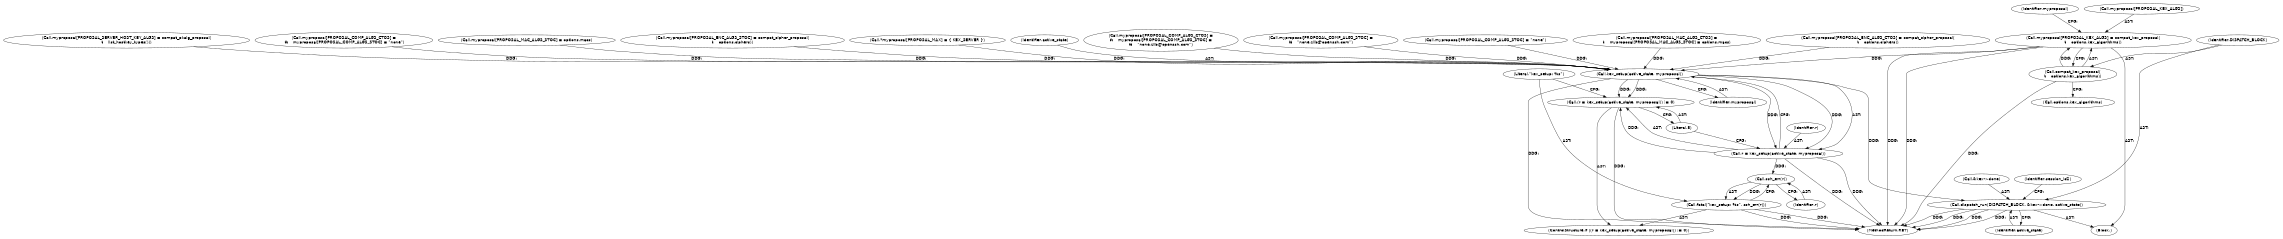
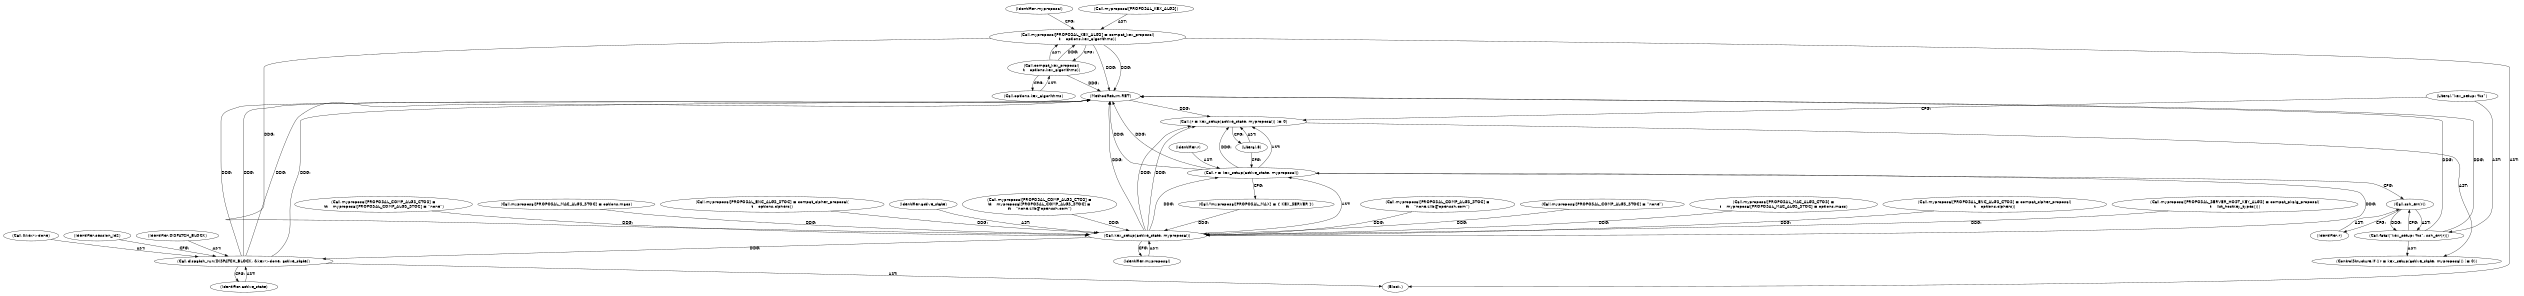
edge "(Identifier,DISPATCH_BLOCK)" -> "(Call,compat_kex_proposal( t    options.kex_algorithms))": now "(Call,options.kex_algorithms)" -> "(Call,compat_kex_proposal( t    options.kex_algorithms))"
edge "(Call,r = kex_setup(active_state, myproposal))" -> "(Call,kex_setup(active_state, myproposal))": now "(Call,r = kex_setup(active_state, myproposal))" -> "(Call,*myproposal[PROPOSAL_MAX] = { KEX_SERVER })"
edge "(Call,r = kex_setup(active_state, myproposal))" -> "(Call,ssh_err(r))": label "DDG: " -> "CFG: "
edge "(Call,(r = kex_setup(active_state, myproposal)) != 0)" -> "(MethodReturn,RET)": reversed
